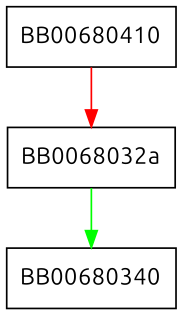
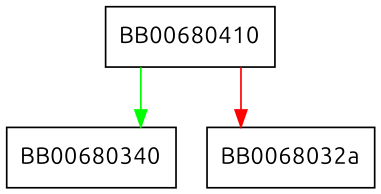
edge "BB0068032a" -> "BB00680340": now "BB00680410" -> "BB00680340"
